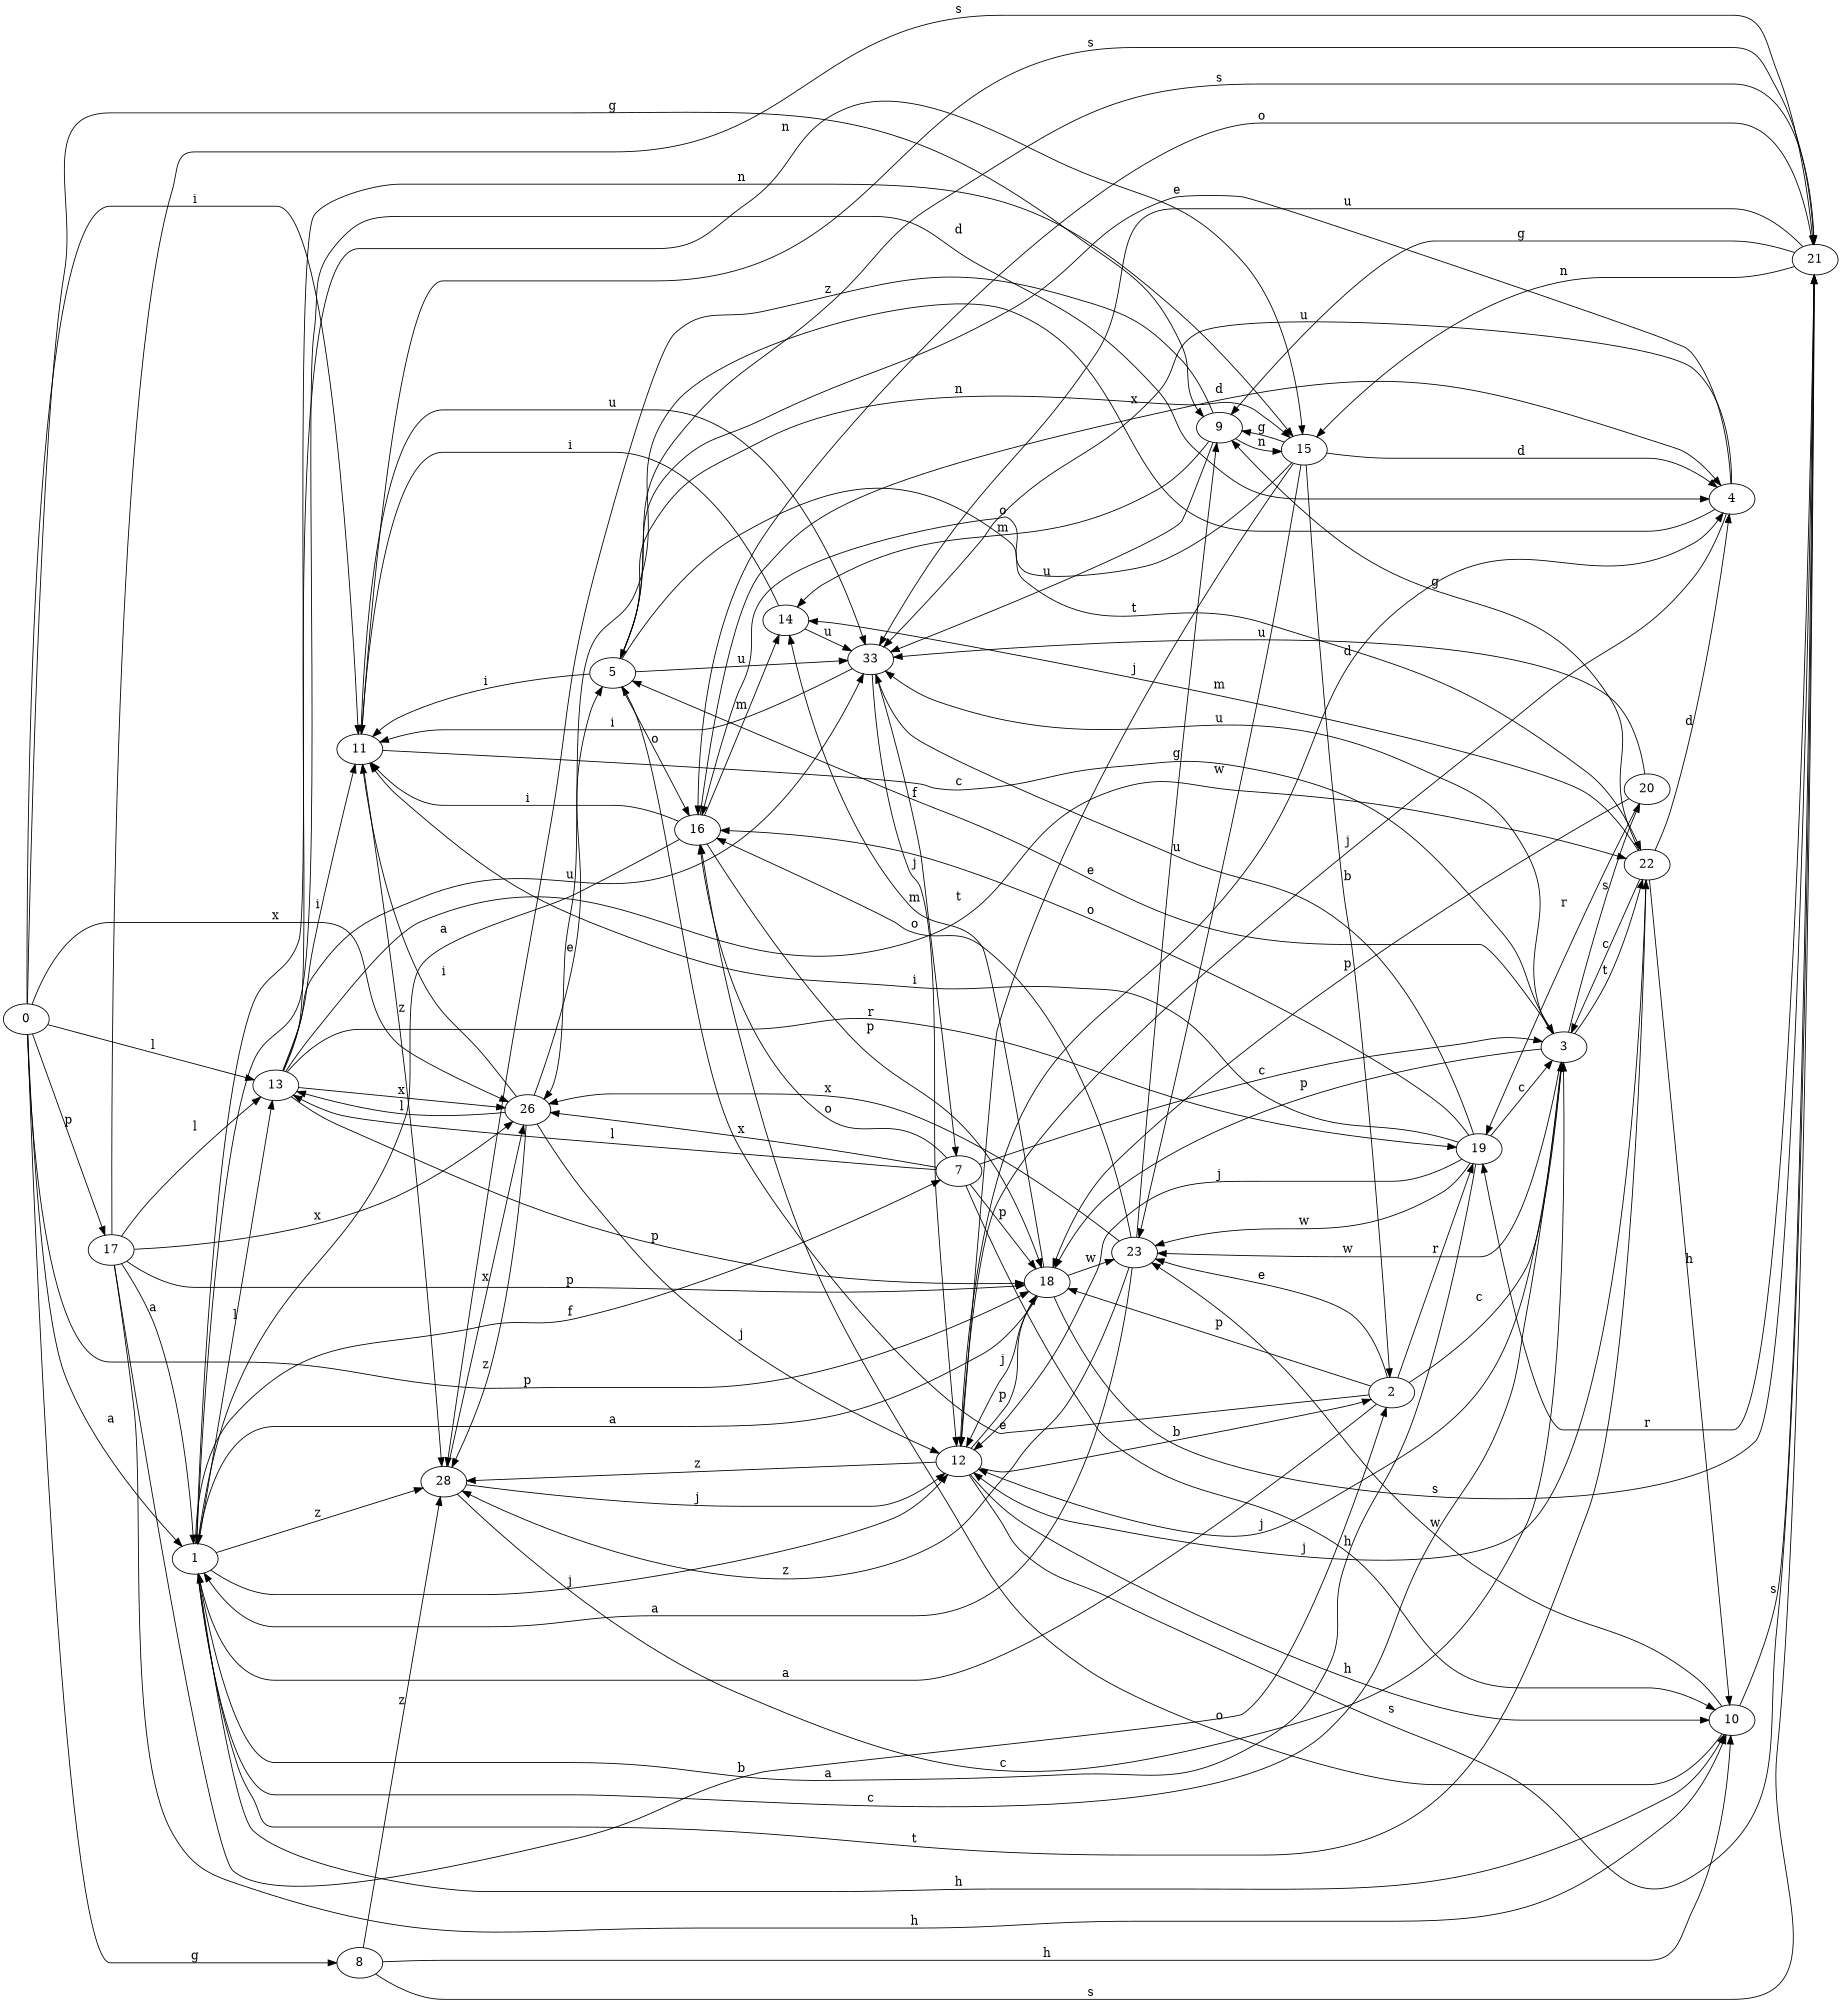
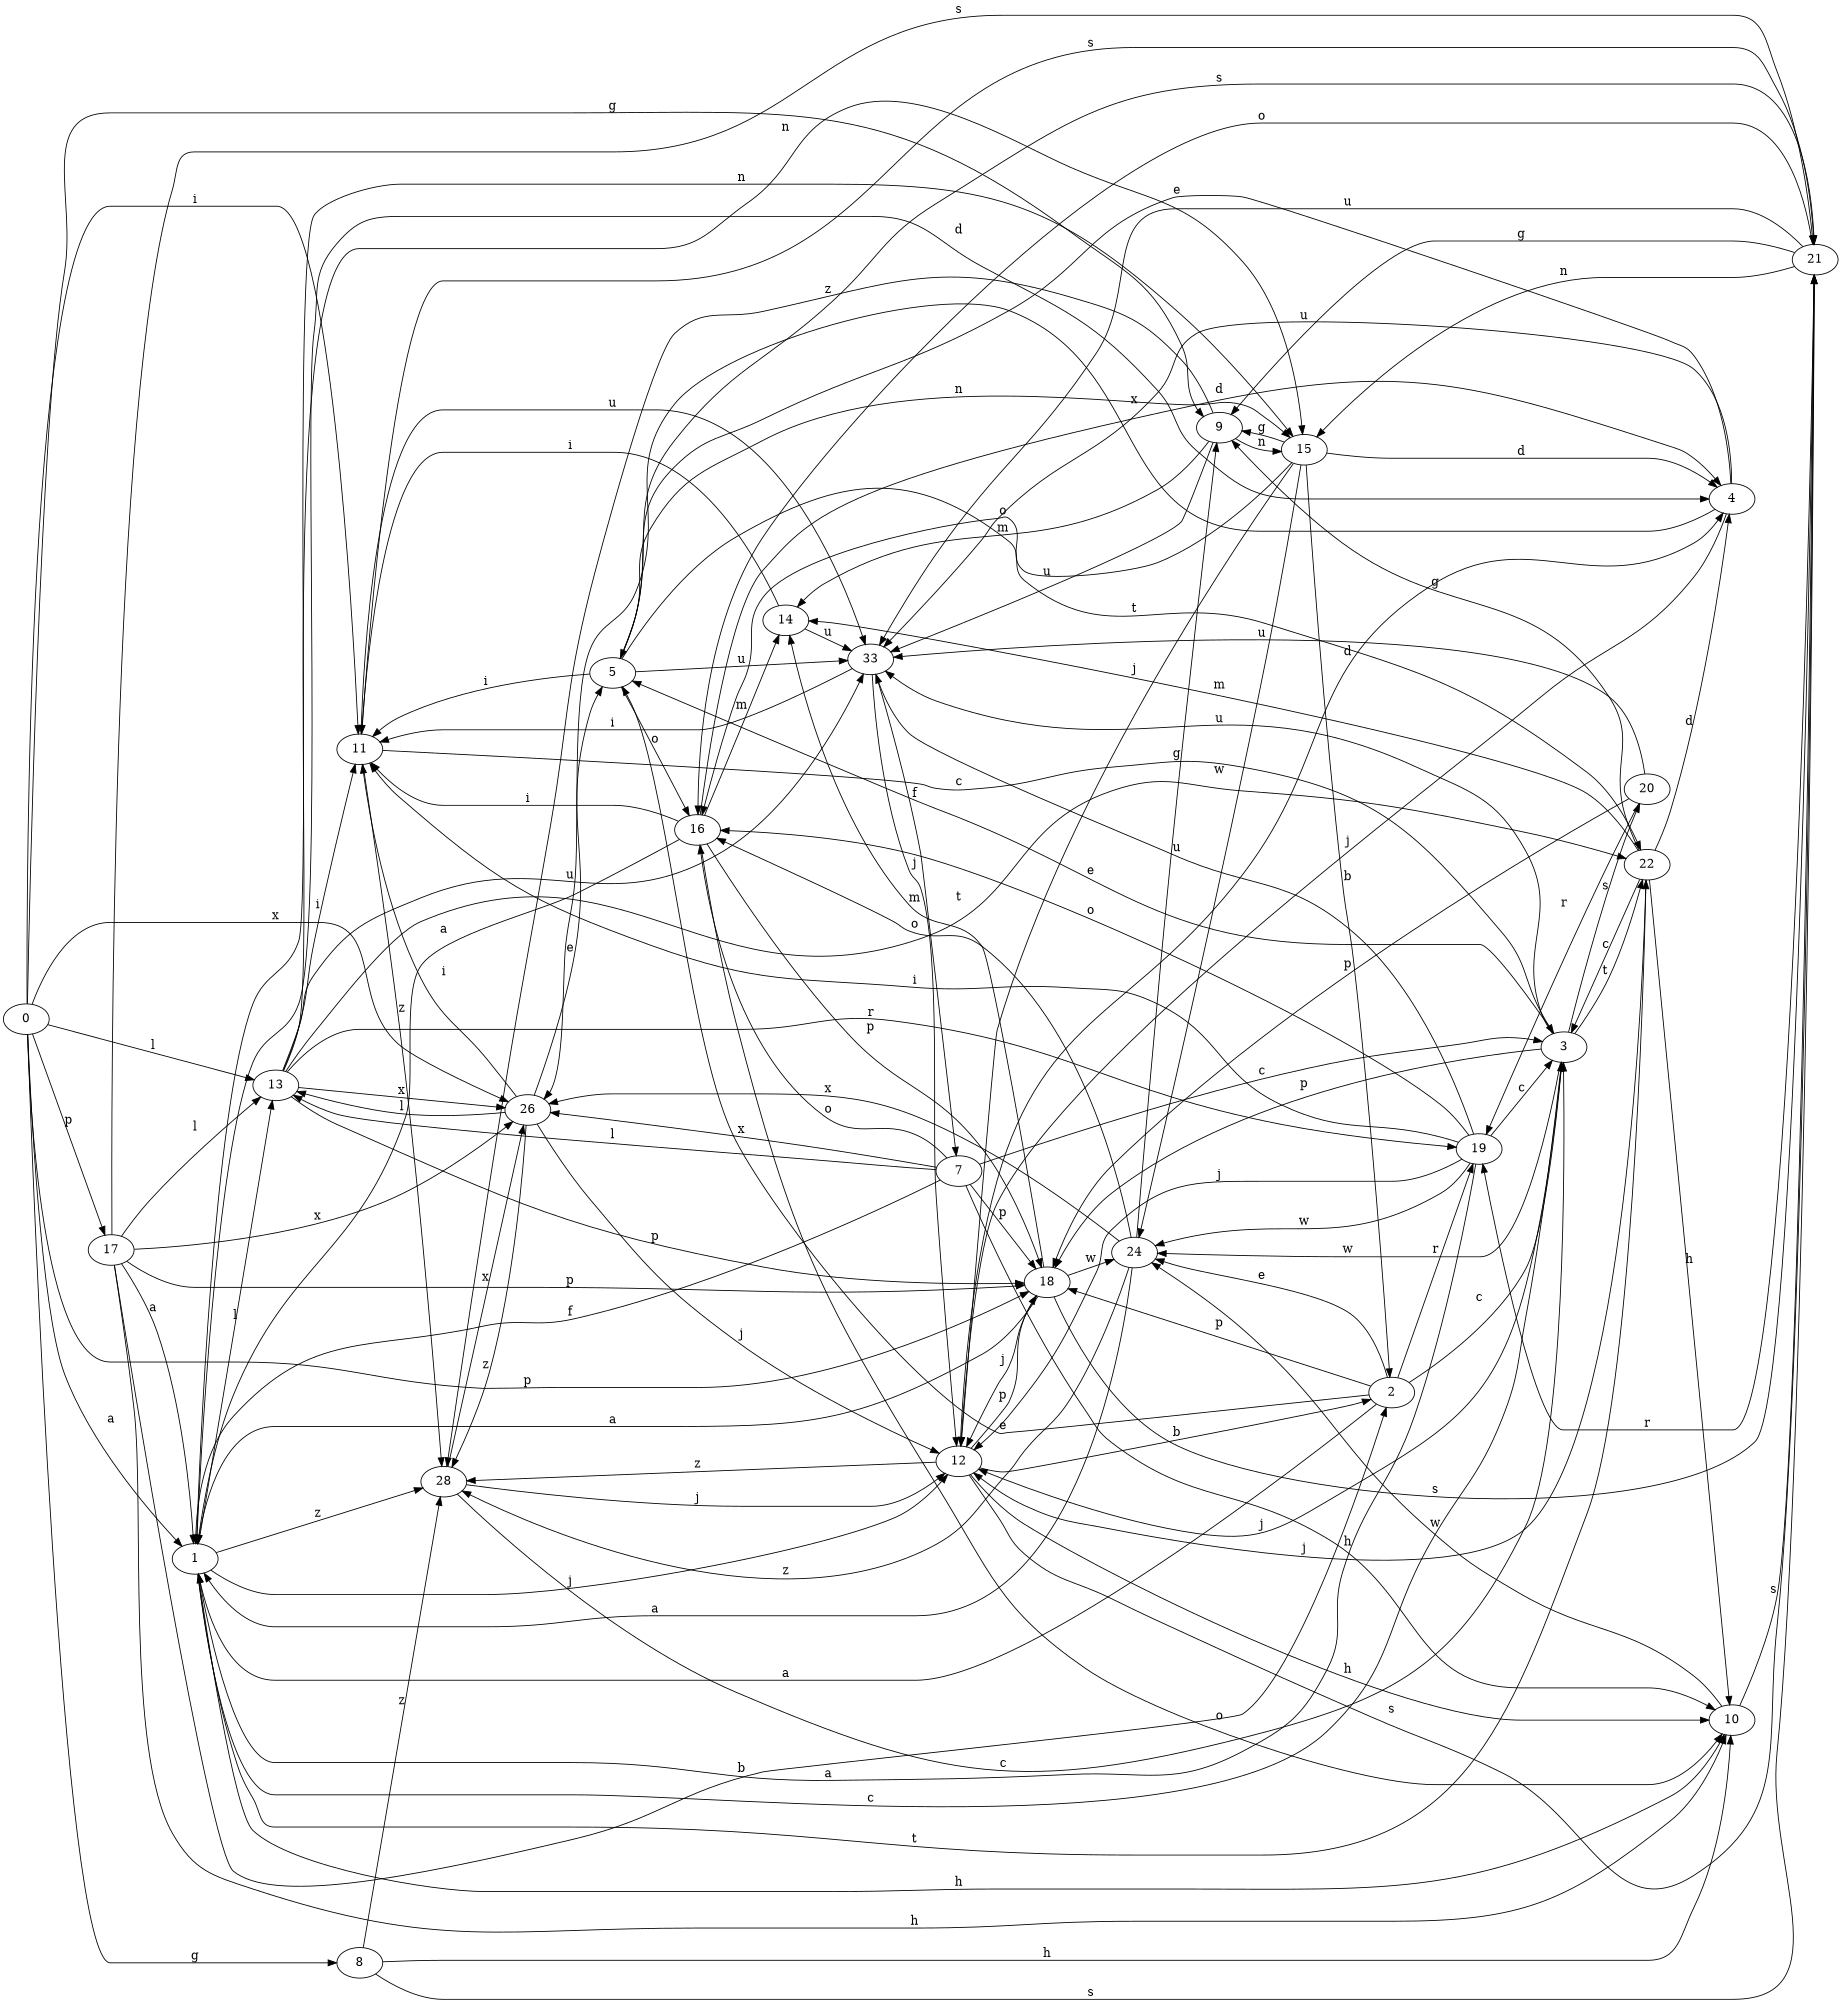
node "23": label "23" -> "24"
edge "1" -> "7": reversed
edge "10" -> "16": reversed
